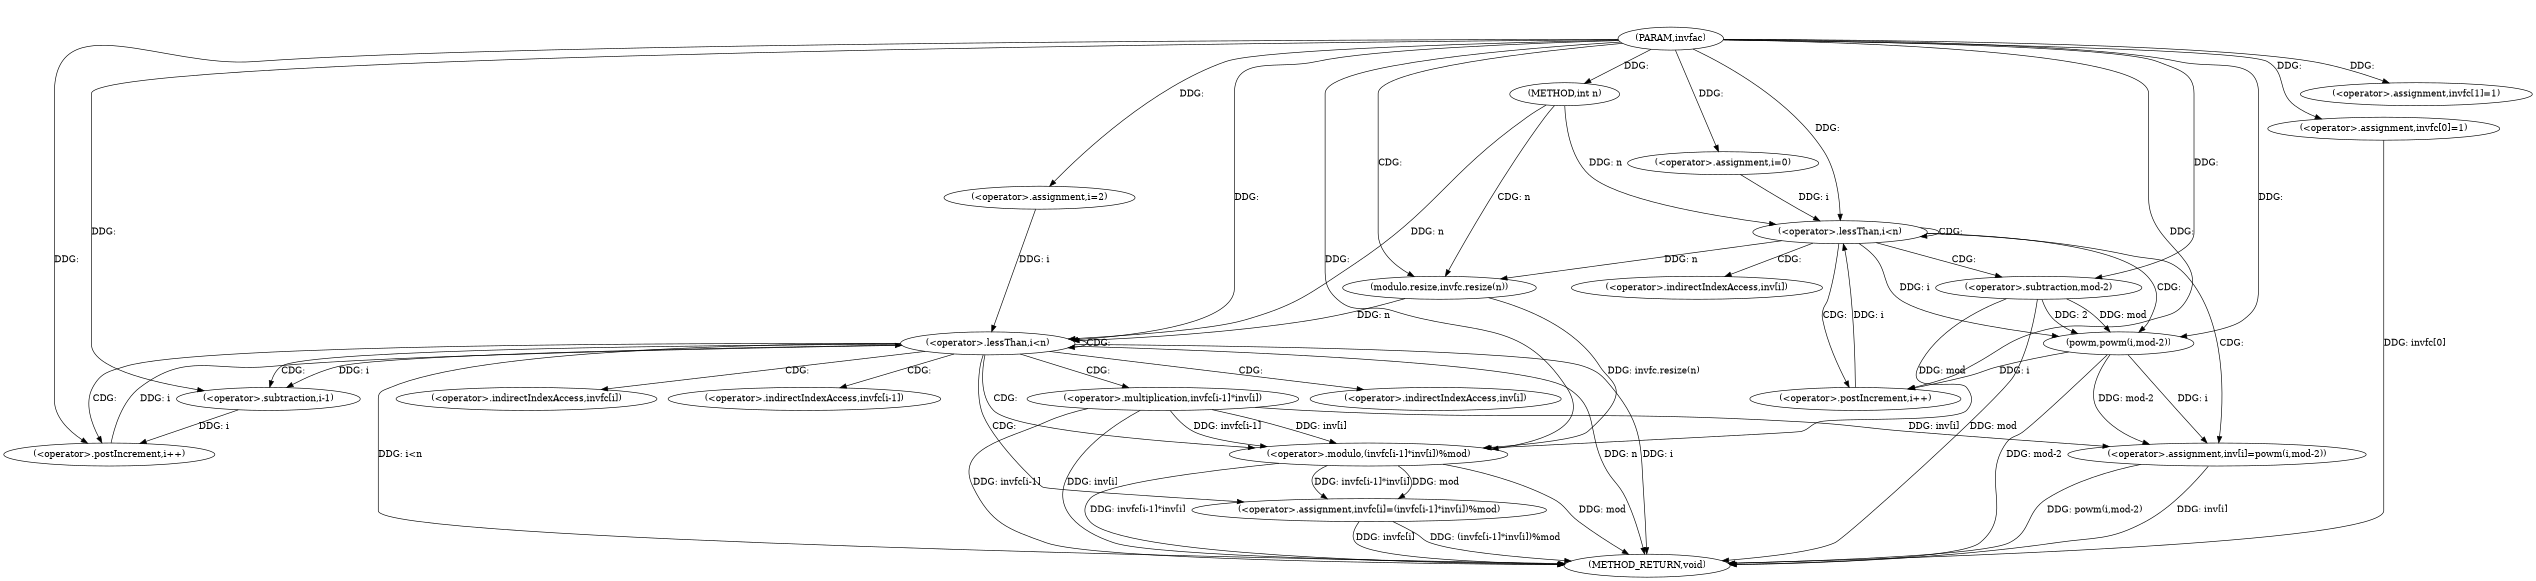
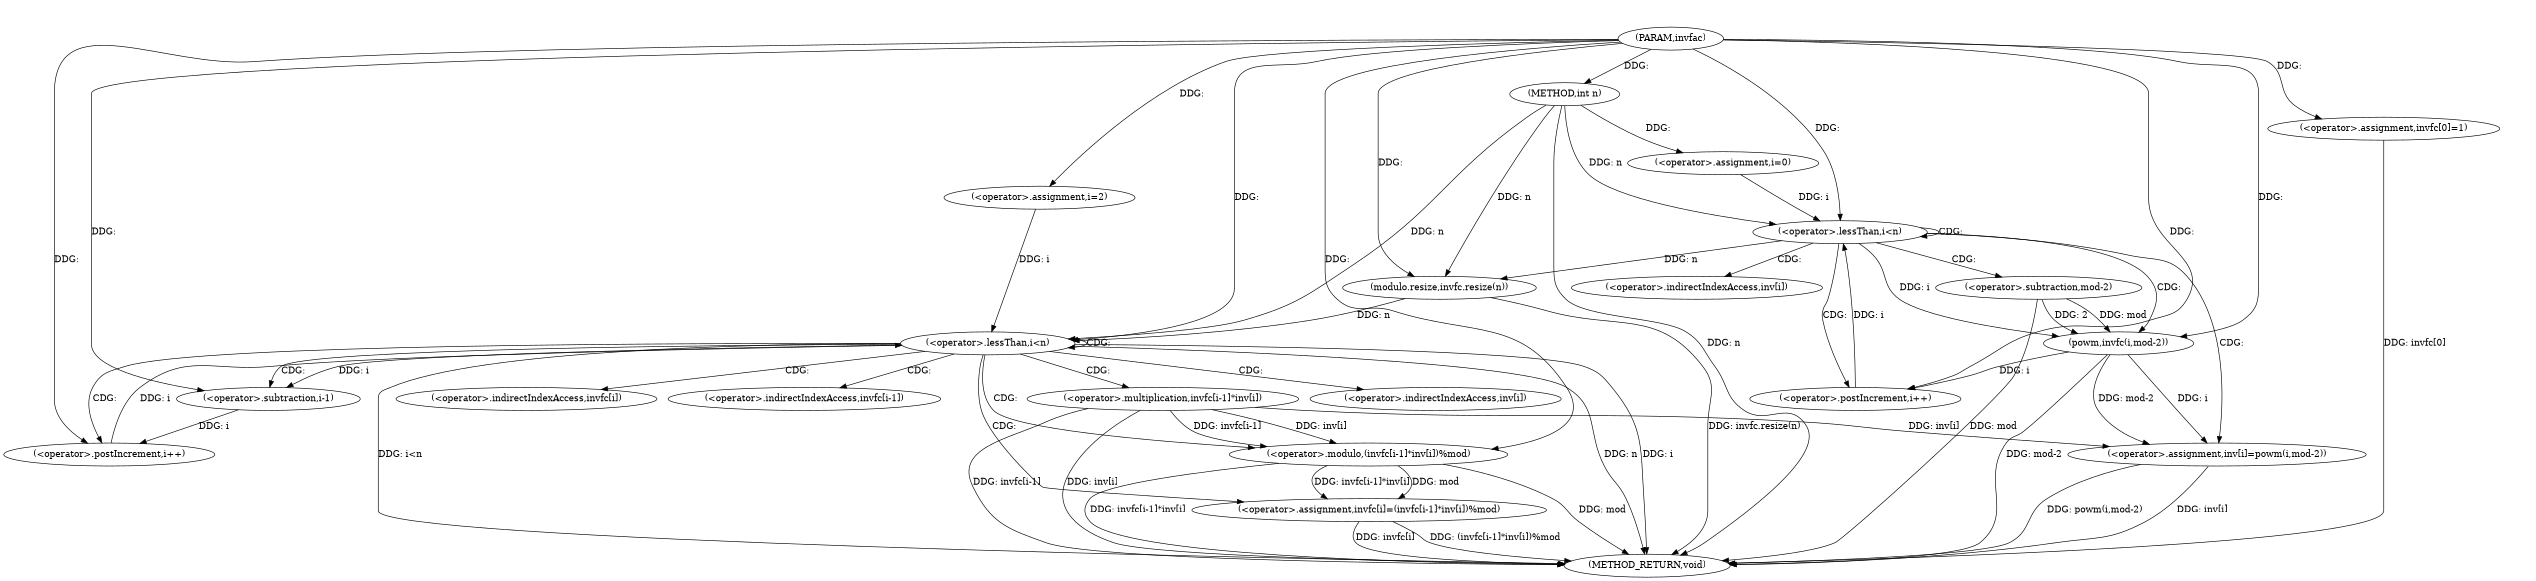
edge "(PARAM,invfac)" -> "(<operator>.subtraction,mod-2)": removed, label "DDG:"
node "(<operator>.assignment,invfc[1]=1)": removed
edge "(PARAM,invfac)" -> "(<operator>.assignment,i=0)": now "(METHOD,int n)" -> "(<operator>.assignment,i=0)"
edge "(PARAM,invfac)" -> "(modulo.resize,invfc.resize(n))": label "CDG: " -> "DDG: "
edge "(METHOD,int n)" -> "(modulo.resize,invfc.resize(n))": label "CDG: n" -> "DDG: n"
edge "(METHOD,int n)" -> "(METHOD_RETURN,void)": added, label "DDG: n"
node "(powm,powm(i,mod-2))": label "(powm,powm(i,mod-2))" -> "(powm,invfc(i,mod-2))"
edge "(modulo.resize,invfc.resize(n))" -> "(<operator>.modulo,(invfc[i-1]*inv[i])%mod)": now "(modulo.resize,invfc.resize(n))" -> "(METHOD_RETURN,void)"
edge "(<operator>.subtraction,mod-2)" -> "(<operator>.modulo,(invfc[i-1]*inv[i])%mod)": removed, label "DDG: mod"
